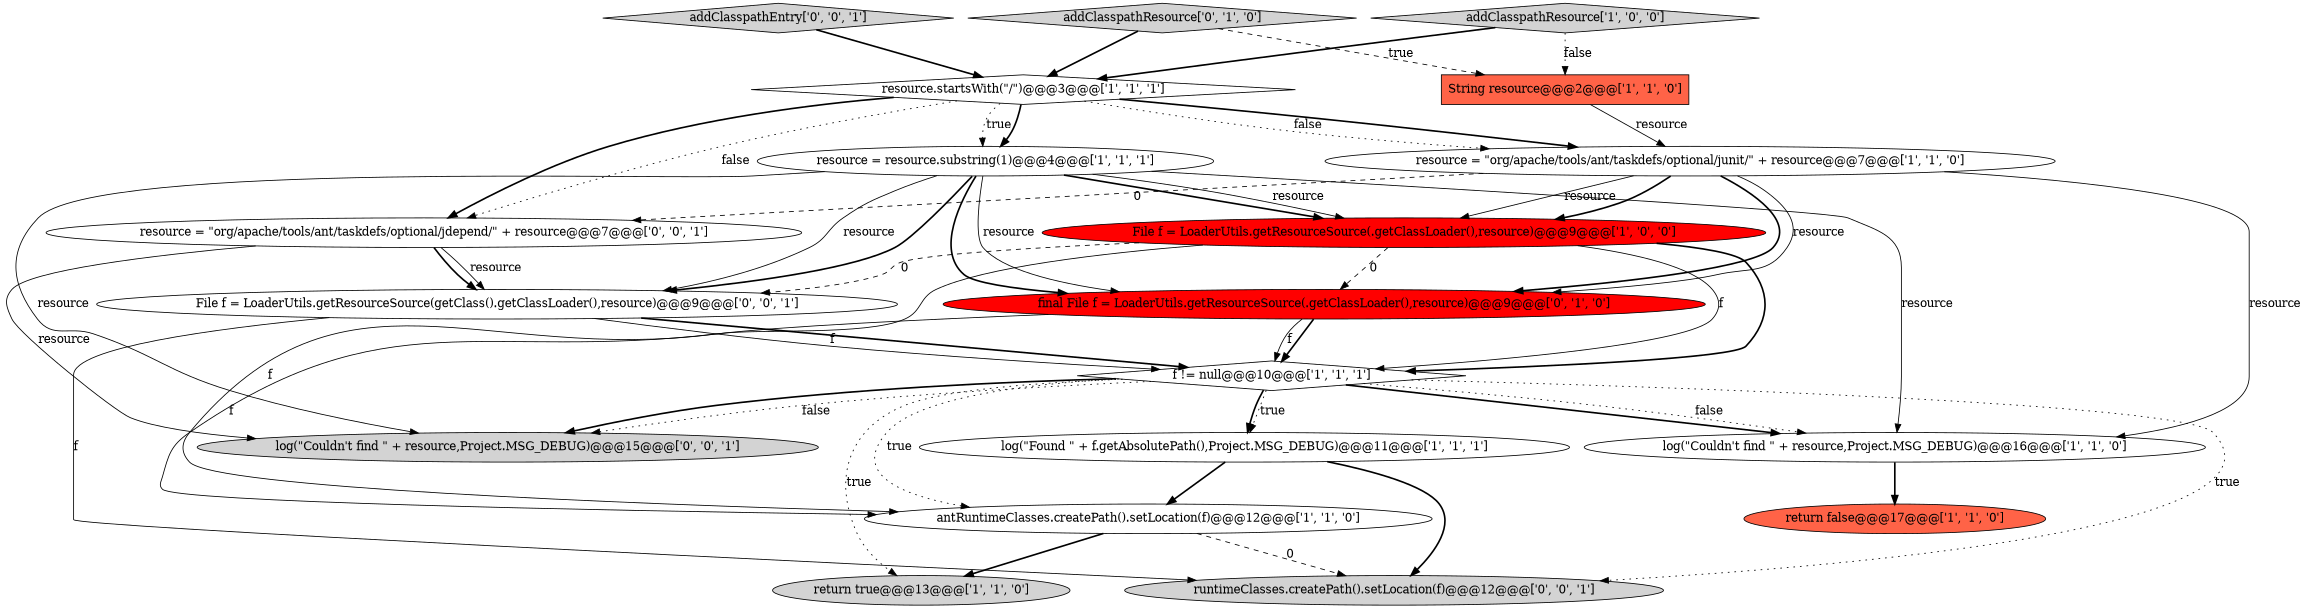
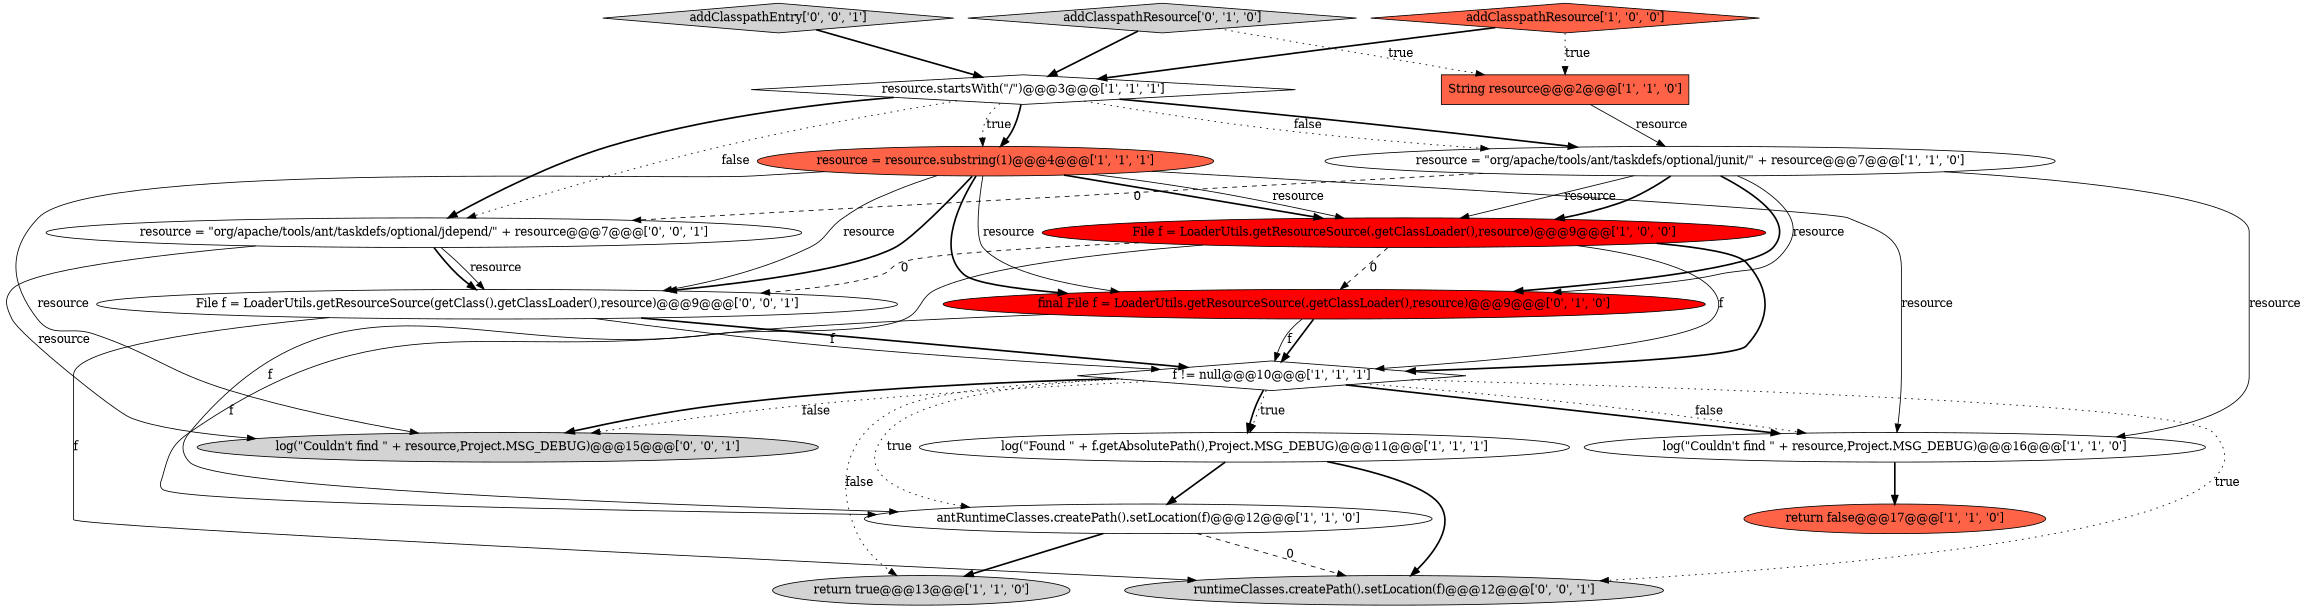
node "addClasspathResource['1', '0', '0']": fillcolor lightgray -> tomato
edge "addClasspathResource['0', '1', '0']" -> "String resource@@@2@@@['1', '1', '0']": style dashed -> dotted
edge "addClasspathResource['1', '0', '0']" -> "String resource@@@2@@@['1', '1', '0']": label "false" -> "true"
node "resource = resource.substring(1)@@@4@@@['1', '1', '1']": fillcolor white -> tomato
edge "f != null@@@10@@@['1', '1', '1']" -> "return true@@@13@@@['1', '1', '0']": label "true" -> "false"
